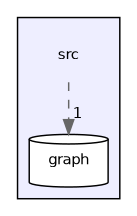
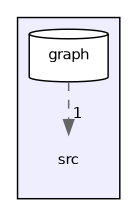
edge "src" -> "graph": reversed
